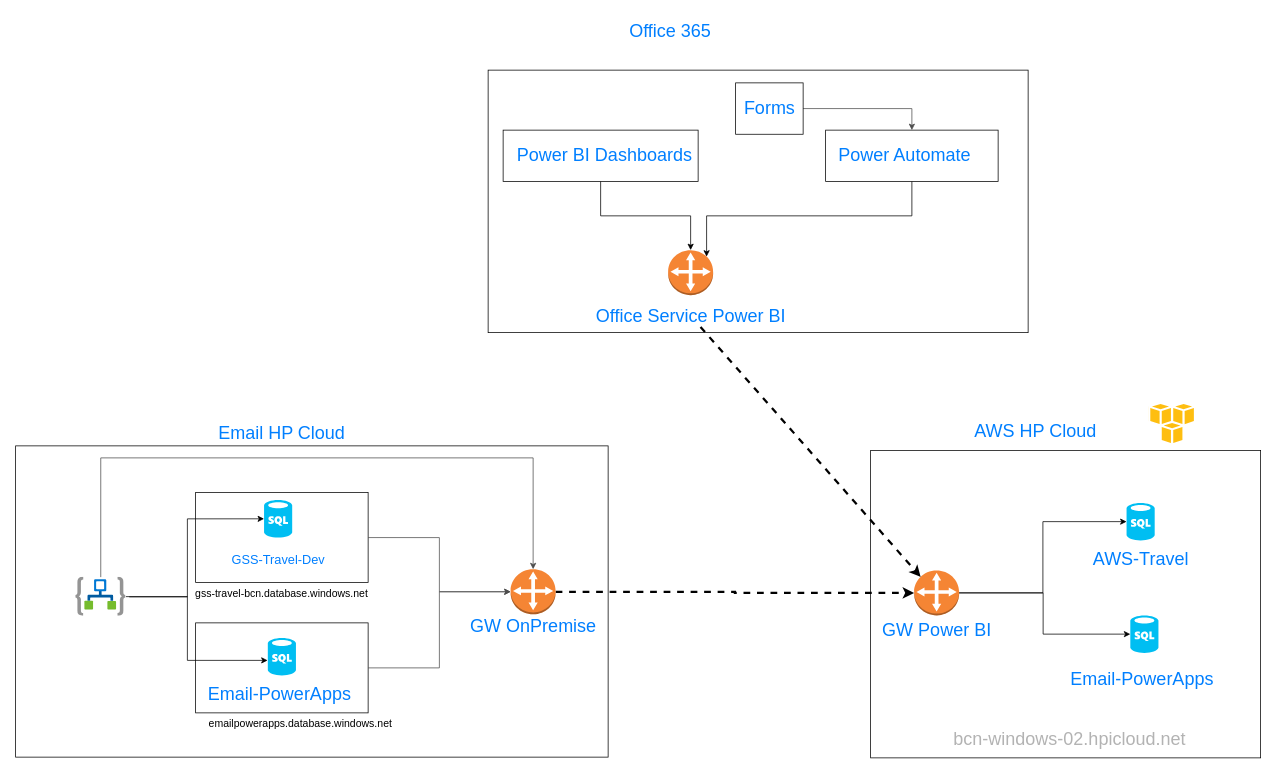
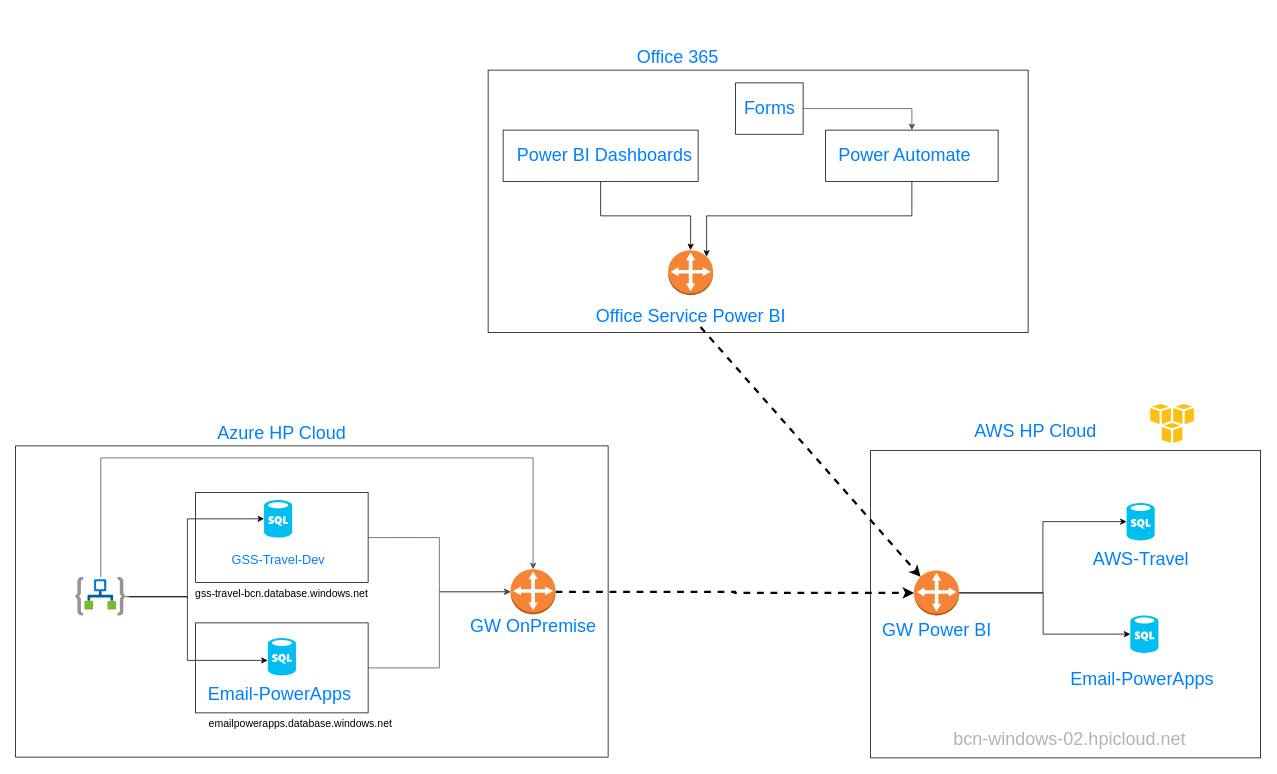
node "Office 365": moved (670, 31) -> (678, 57)
node "Email HP Cloud": label "Email HP Cloud" -> "Azure HP Cloud"
